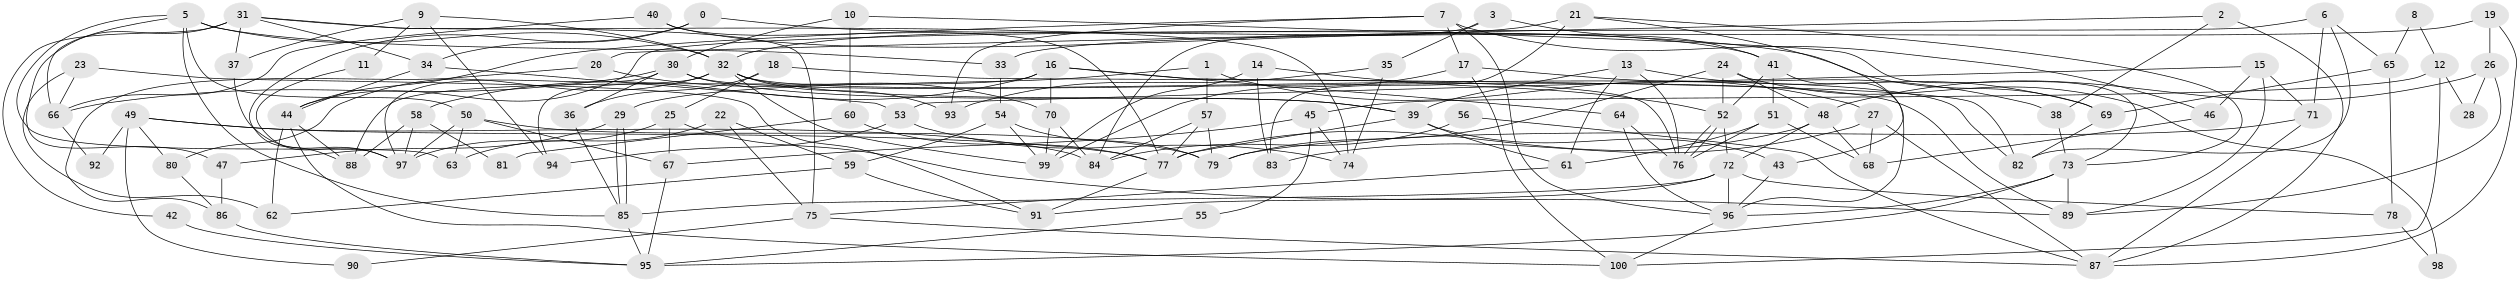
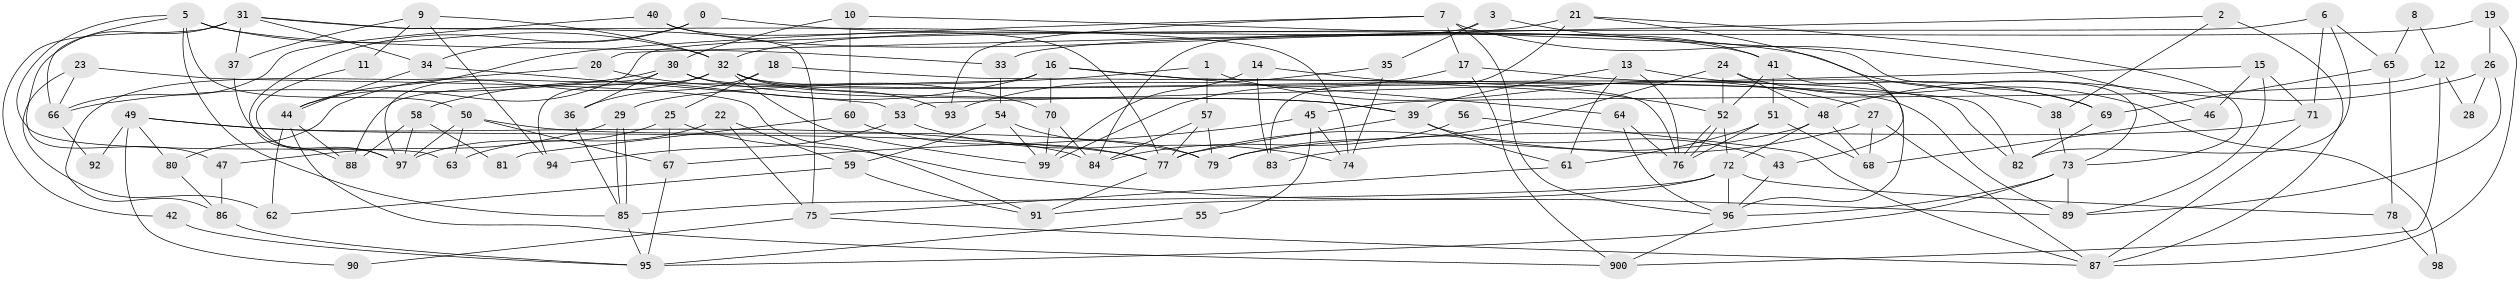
node "100": label "100" -> "900"
